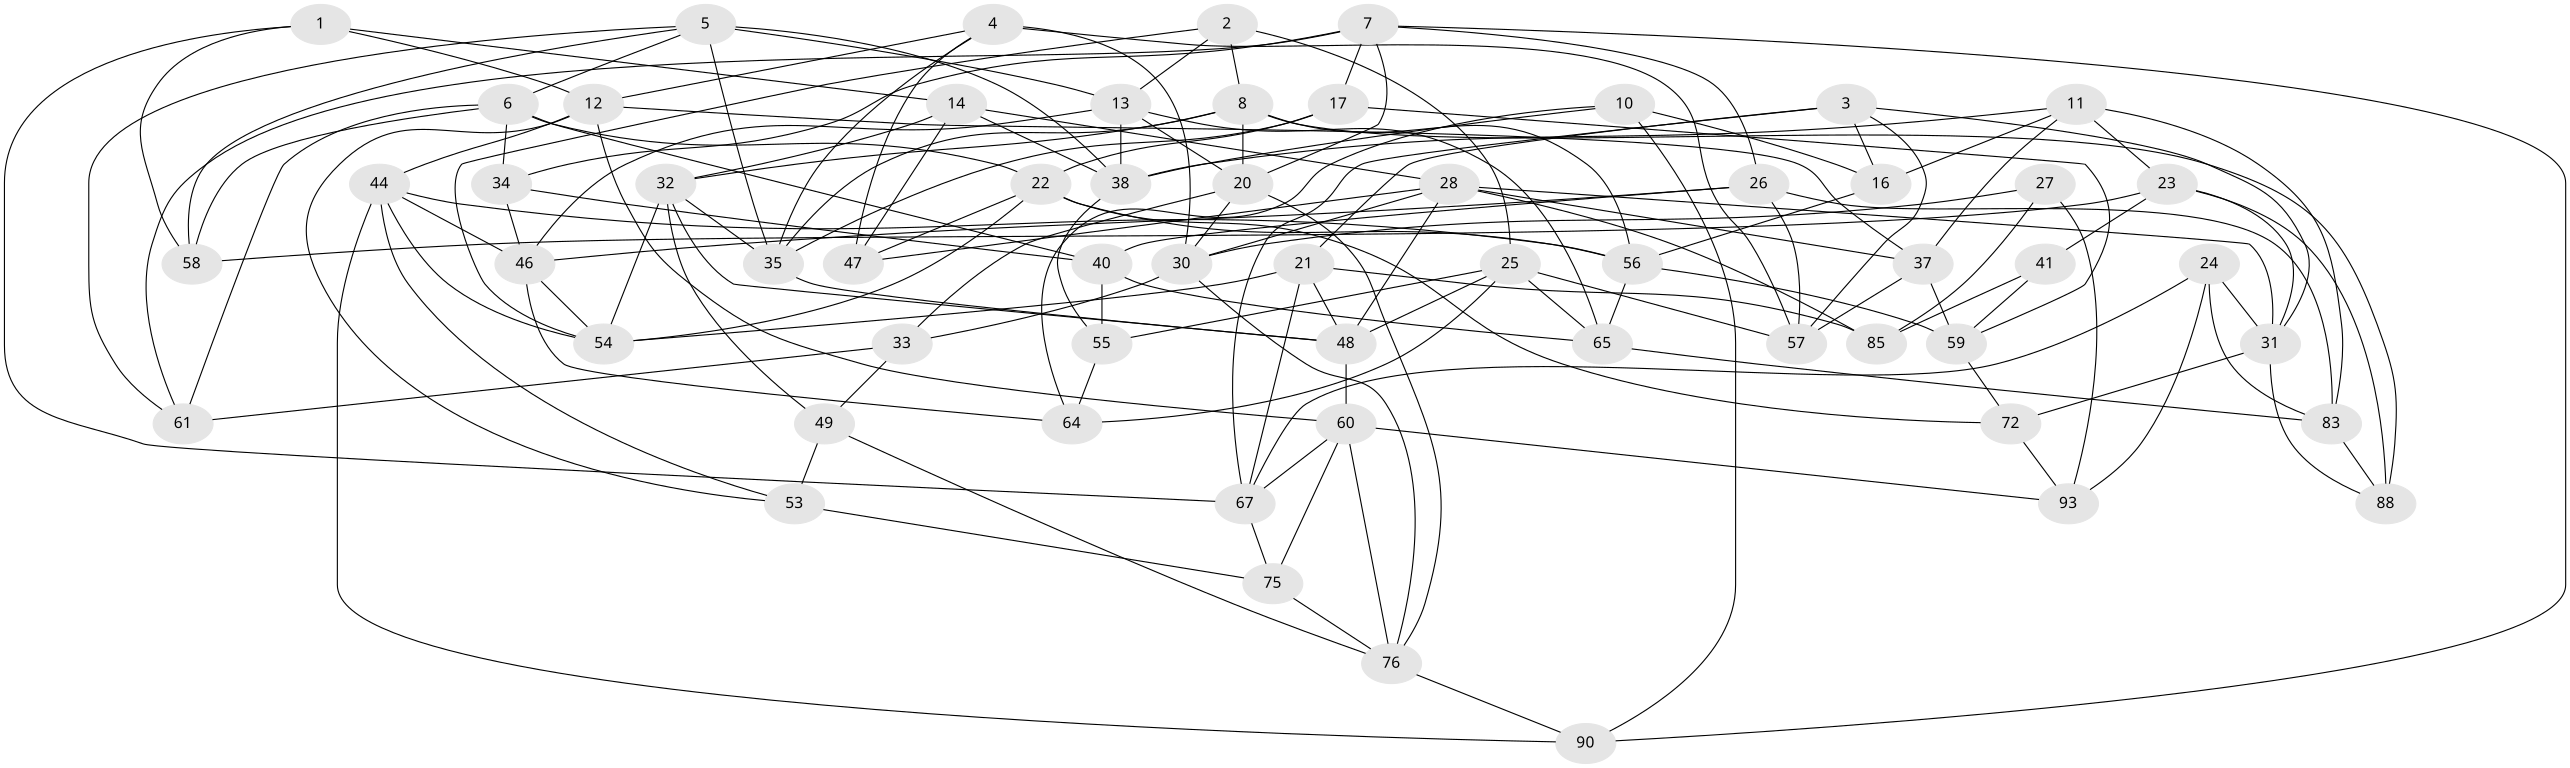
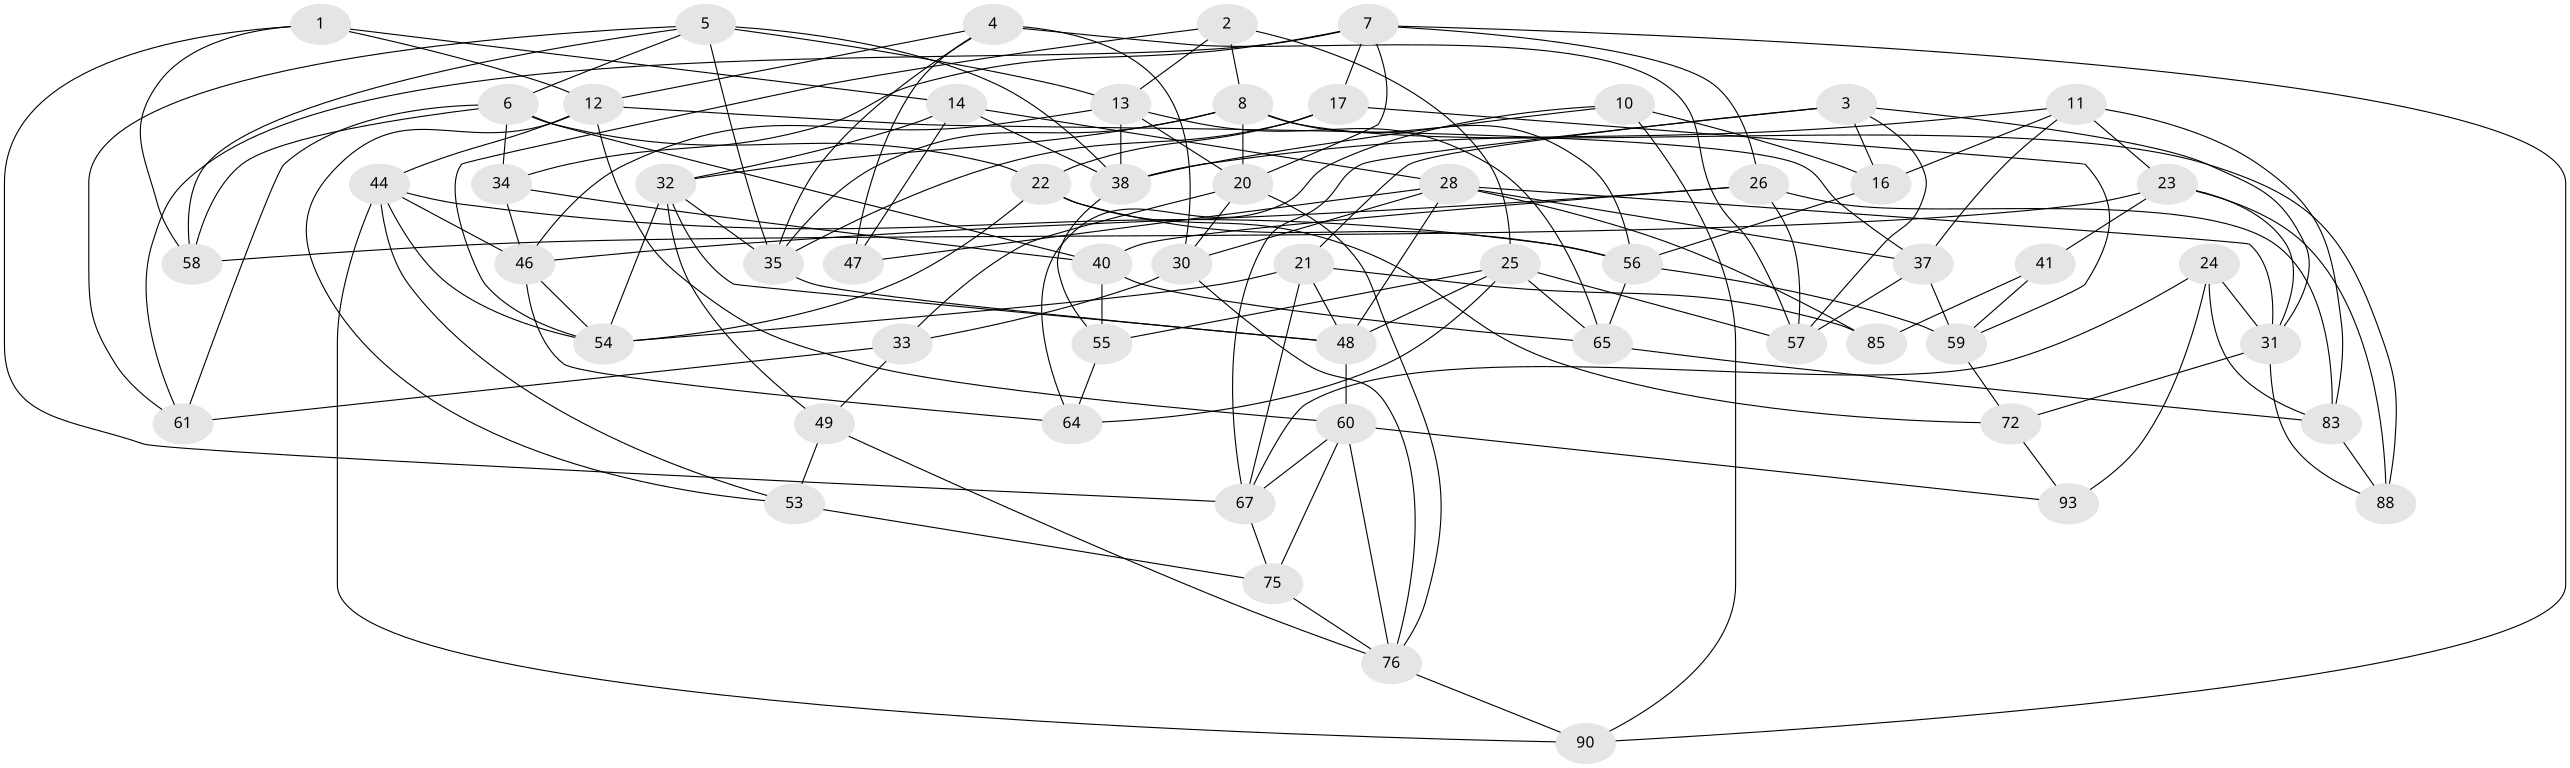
node "27": removed
edge "22" -- "47": removed
